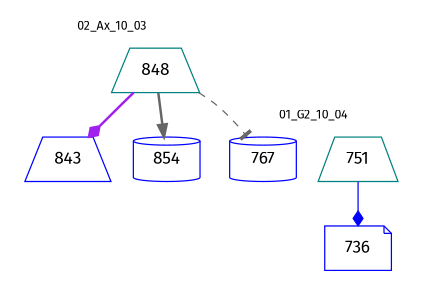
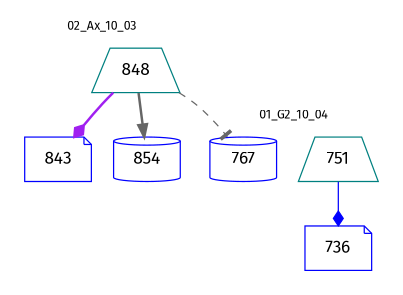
node "843": shape trapezium -> note
